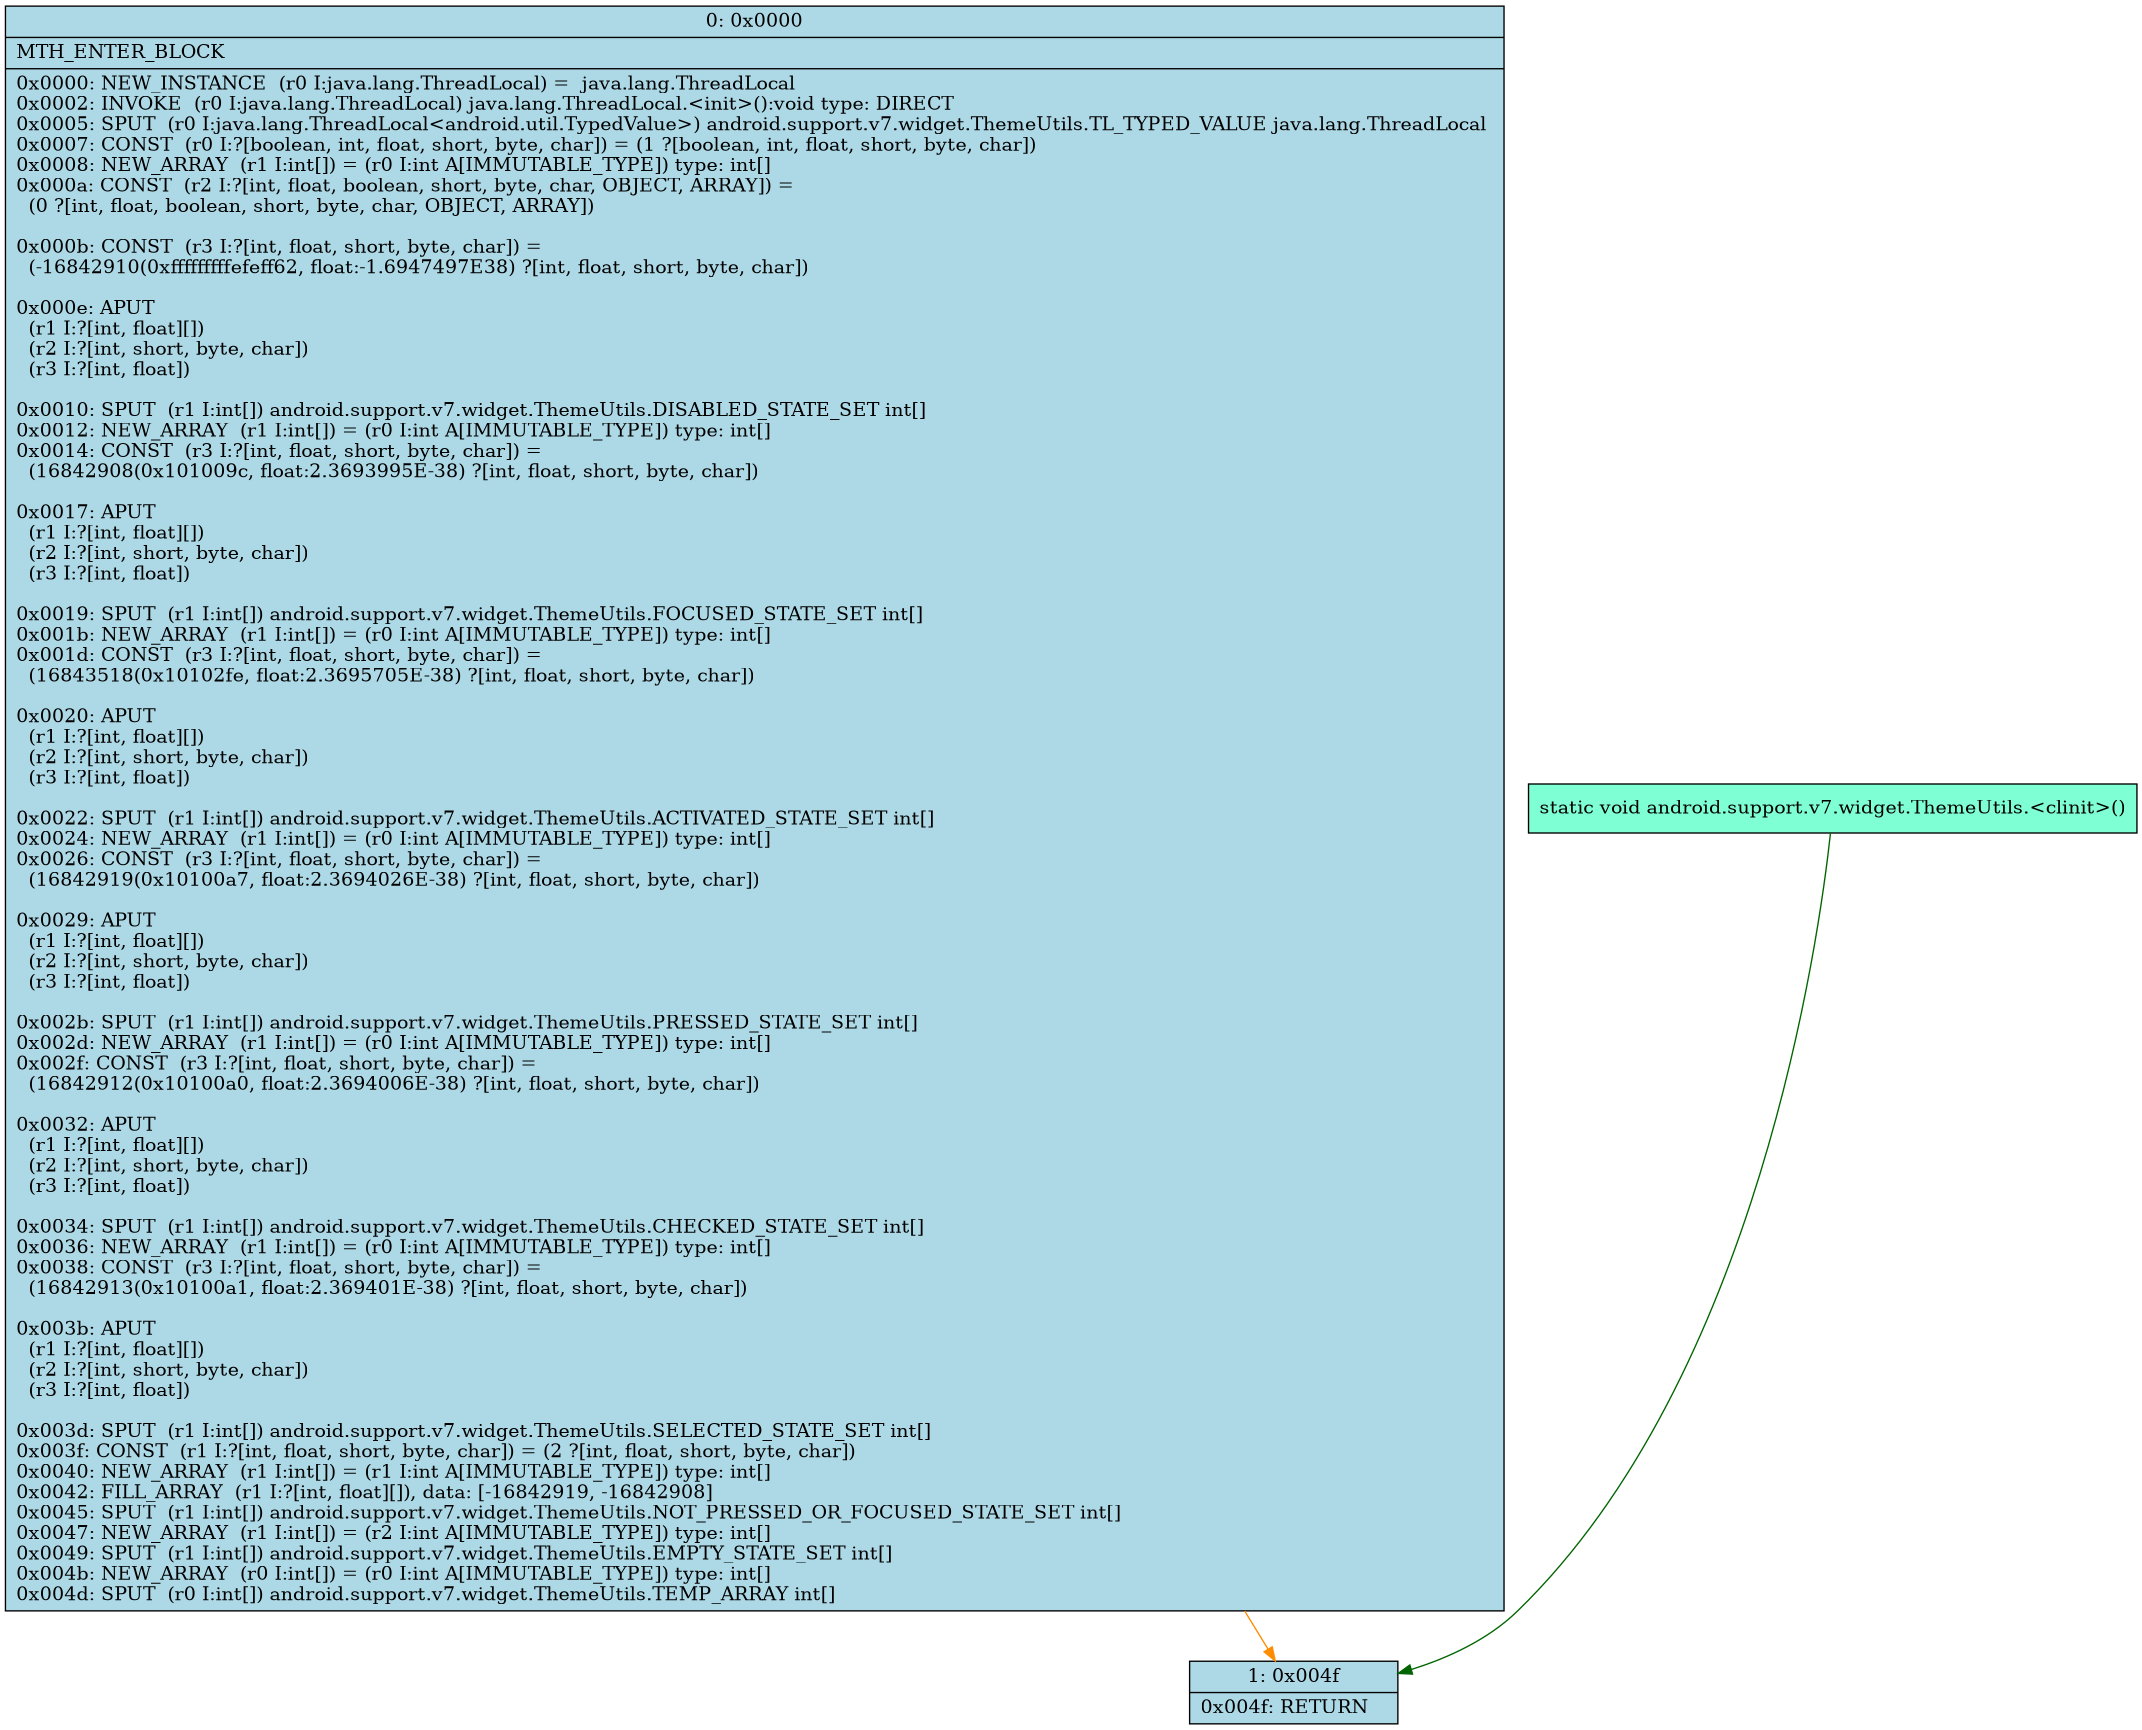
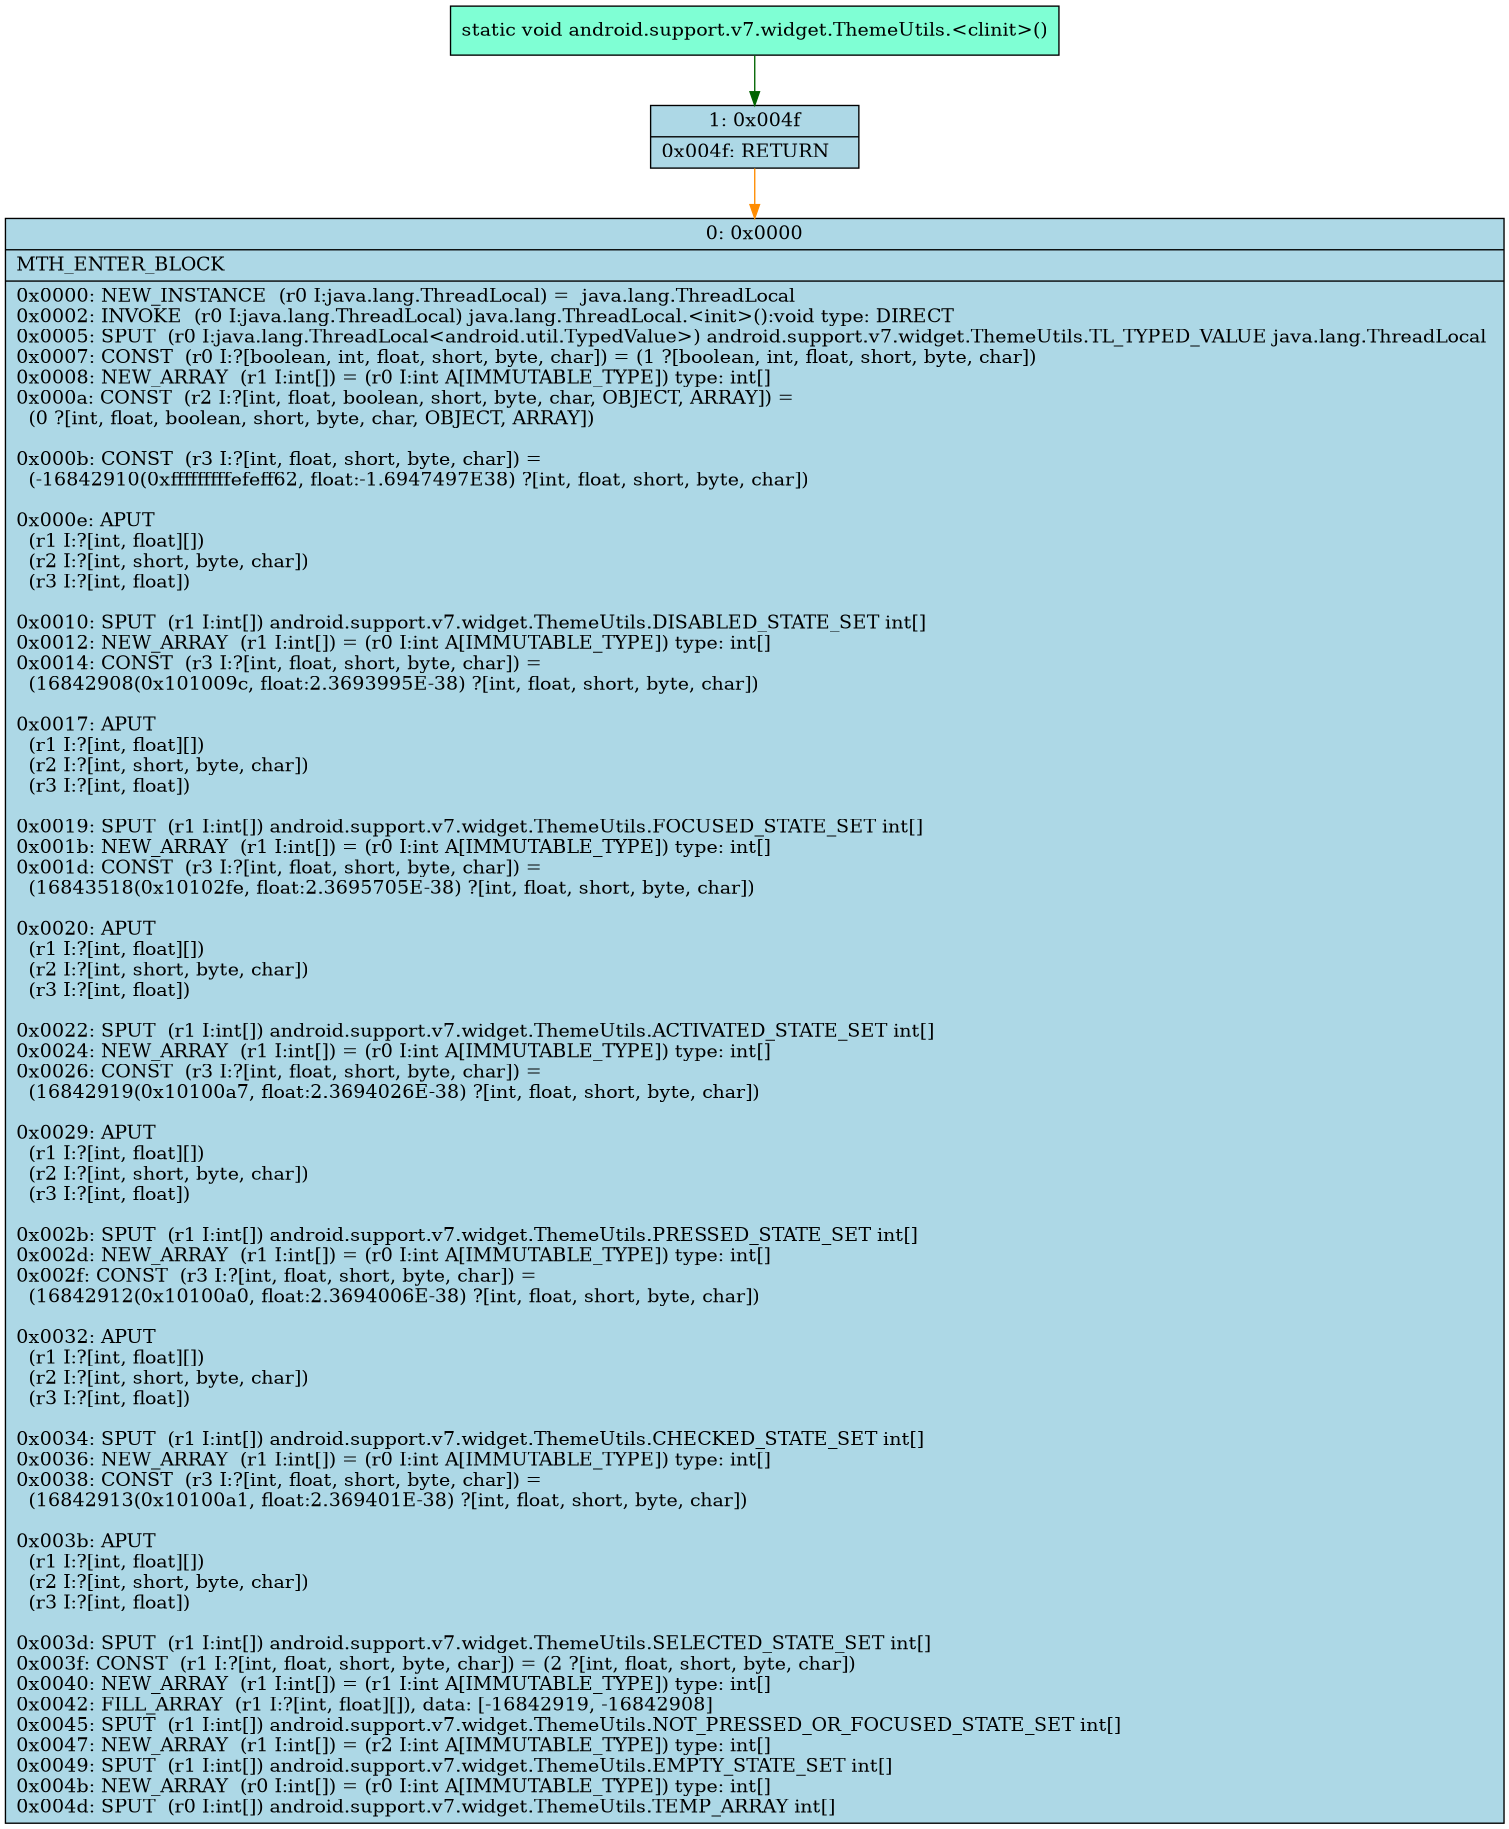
edge "0: 0x0000" -> "1: 0x004f": reversed
